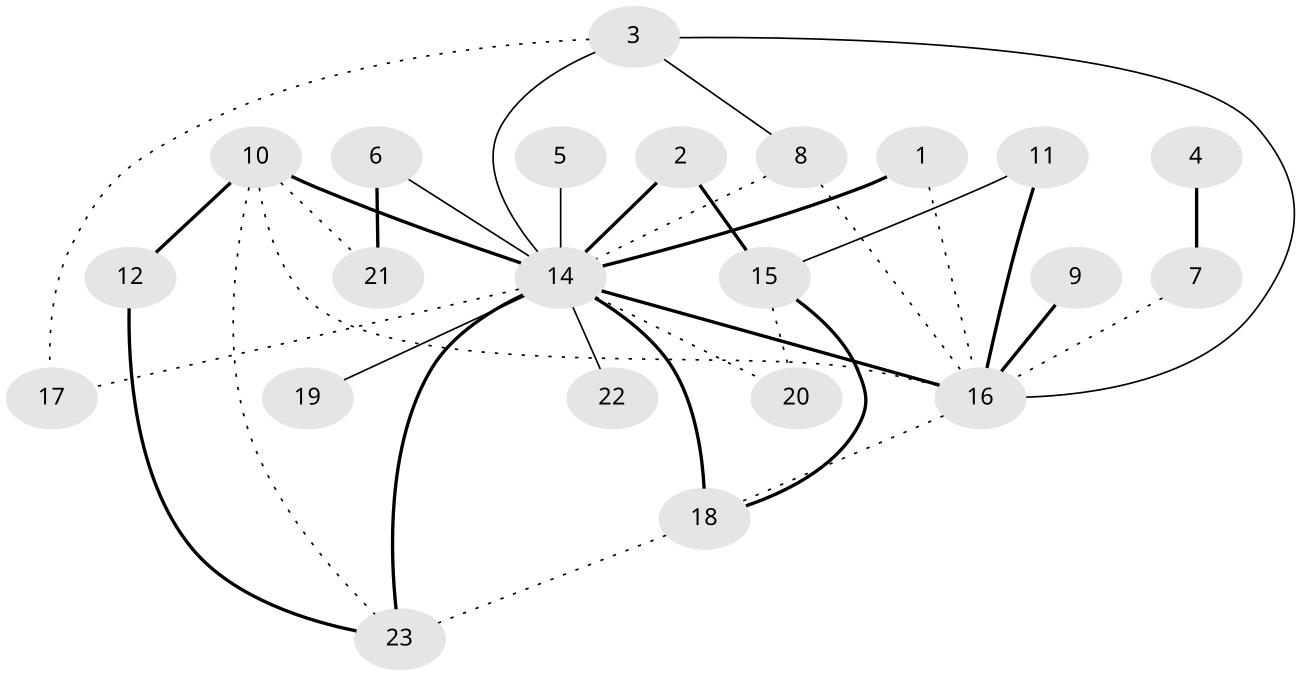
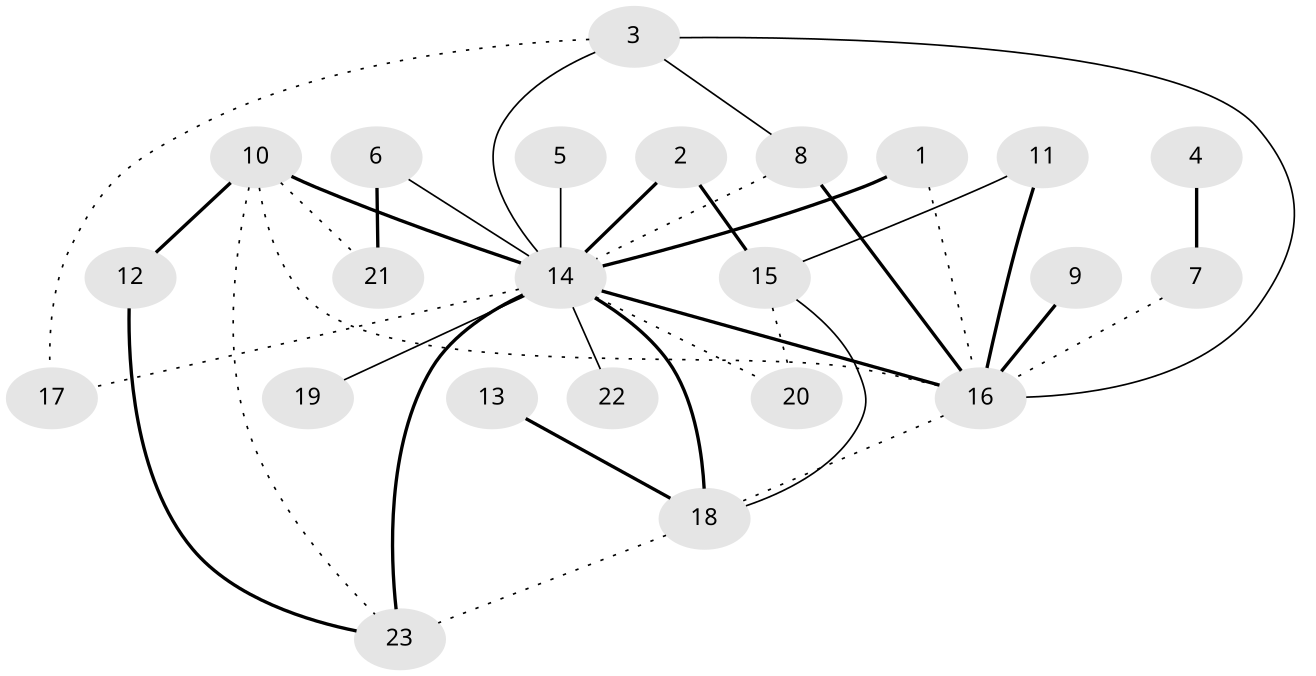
edge "8" -- "16": style dotted -> bold
node "13": added
edge "15" -- "18": style bold -> solid
